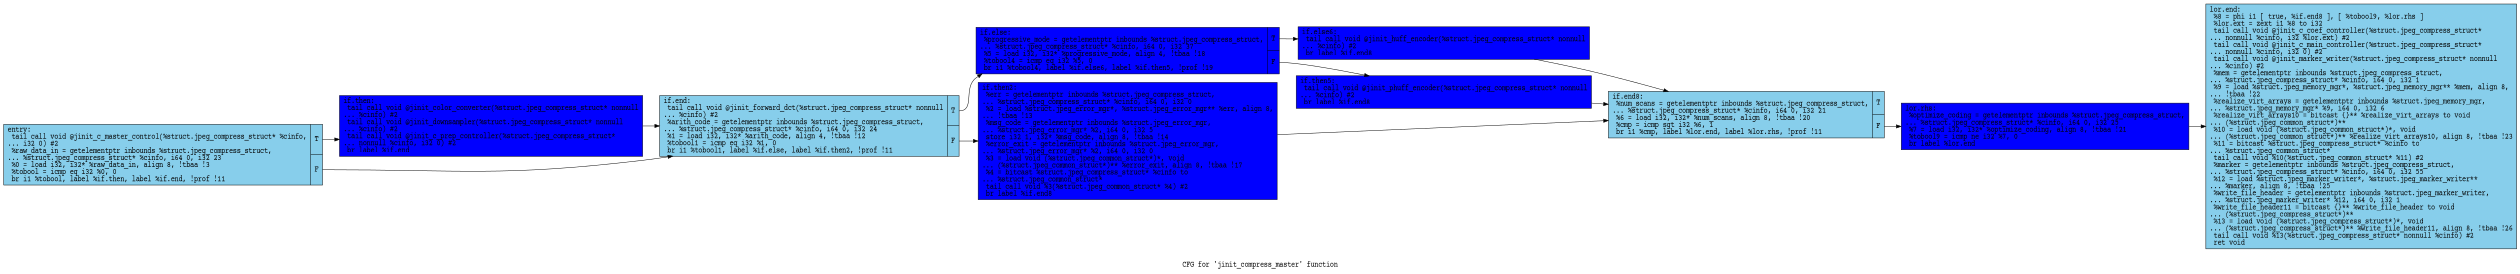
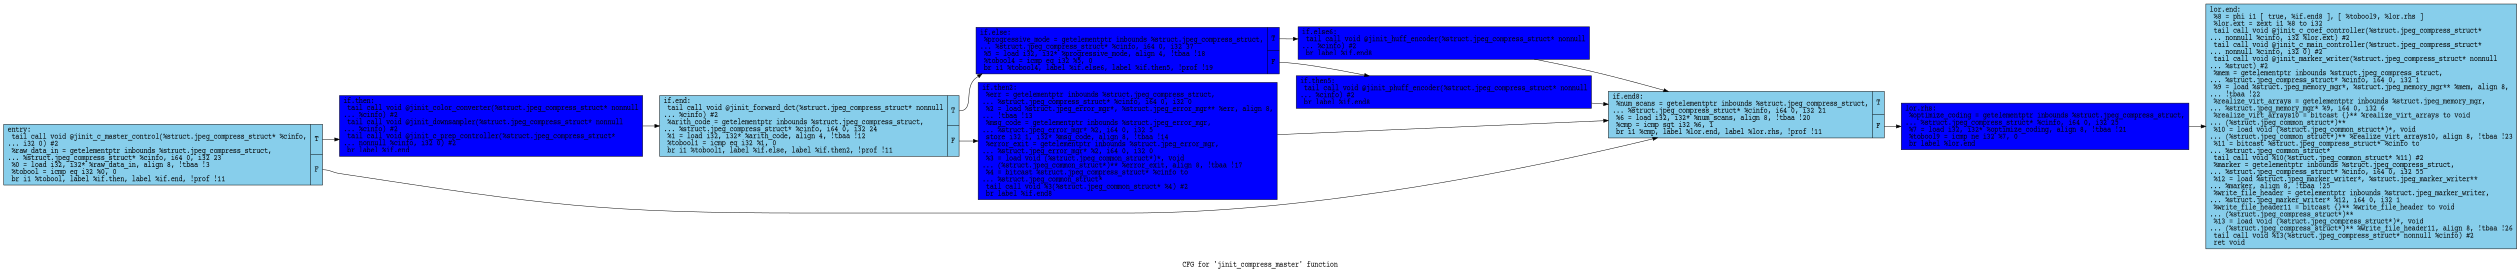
node "lor.end:": text "... %cinfo) #2" -> "... %struct) #2"
edge "entry:" -> "if.end:": now "entry:" -> "if.end8:"
